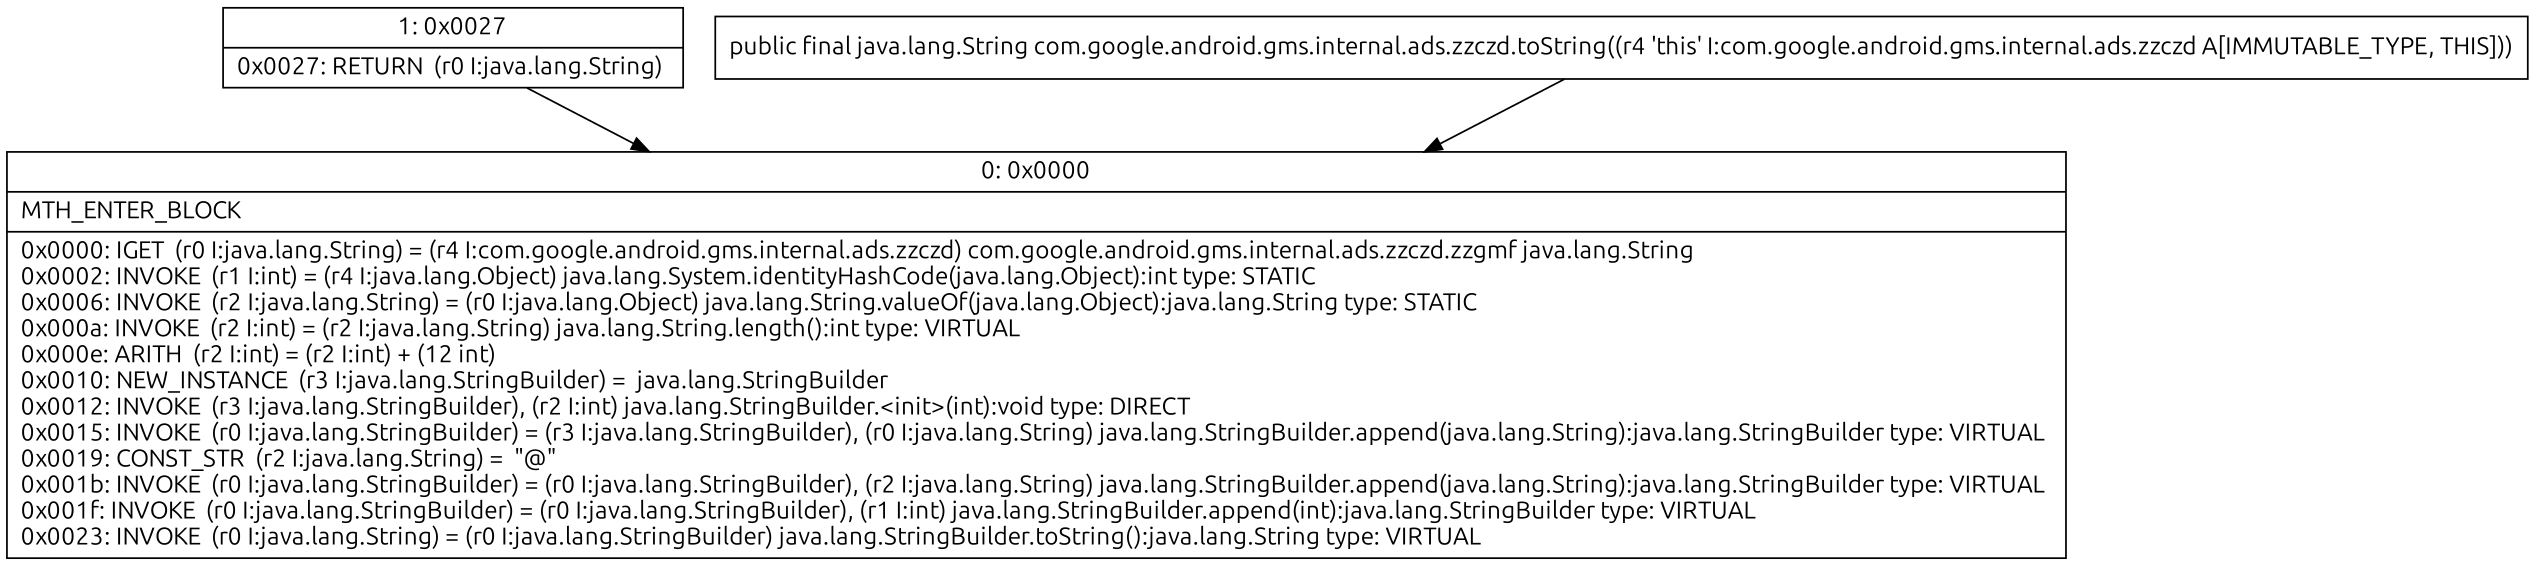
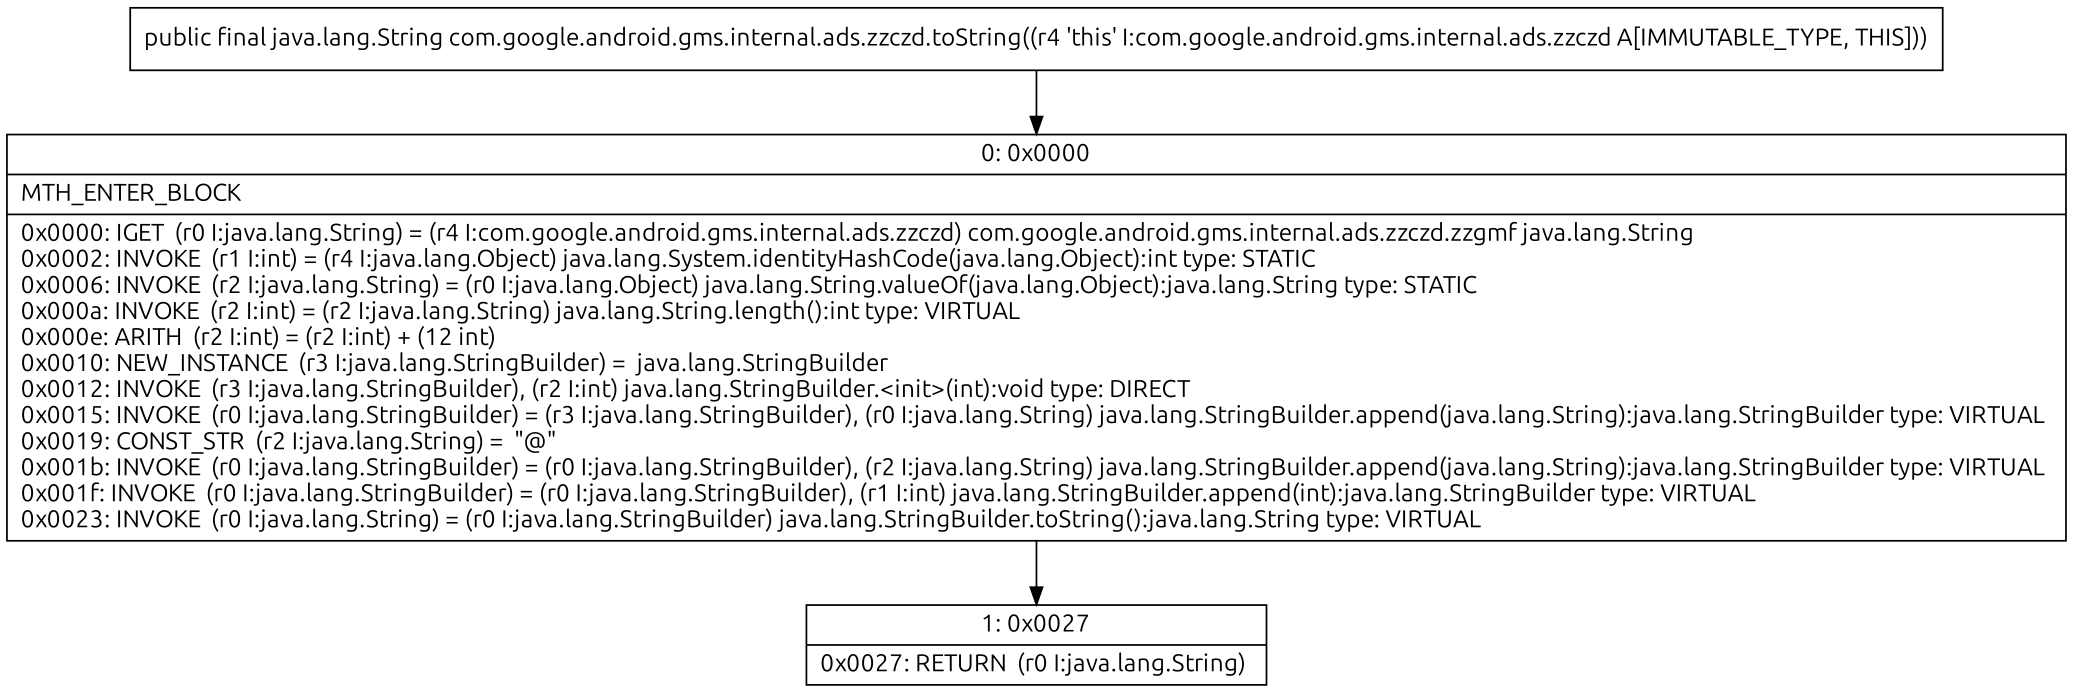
edge "1: 0x0027" -> "0: 0x0000": reversed
